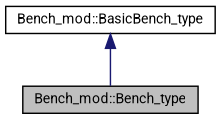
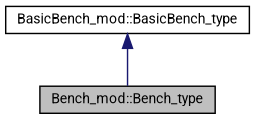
node "Bench_mod::BasicBench_type": label "Bench_mod::BasicBench_type" -> "BasicBench_mod::BasicBench_type"
